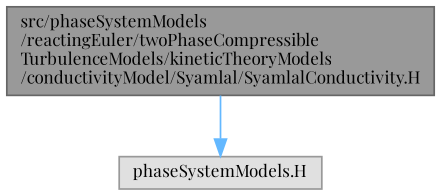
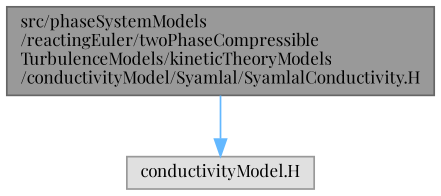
node "phaseSystemModels.H": label "phaseSystemModels.H" -> "conductivityModel.H"
